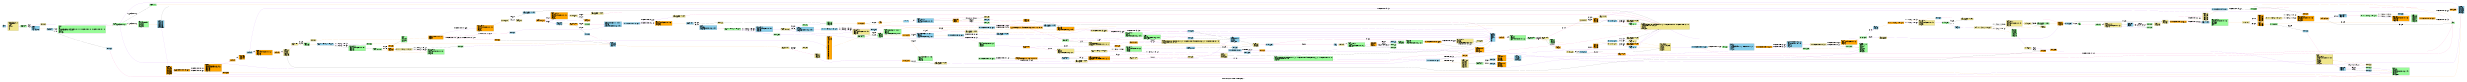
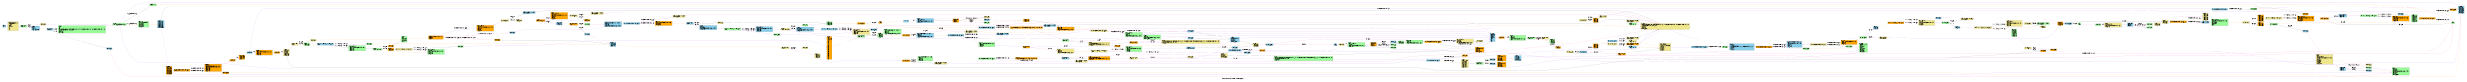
node "if ((v67 % 2) != 0):": removed
edge "if (v68 > 119):" -> "if (v68 != 120):": removed, label "v68 > 119"
edge "if (v17 != 109):" -> "v177 = function_2950(&(v1), v136)": now "if (v176 != 117):" -> "v177 = function_2950(&(v1), v136)"
